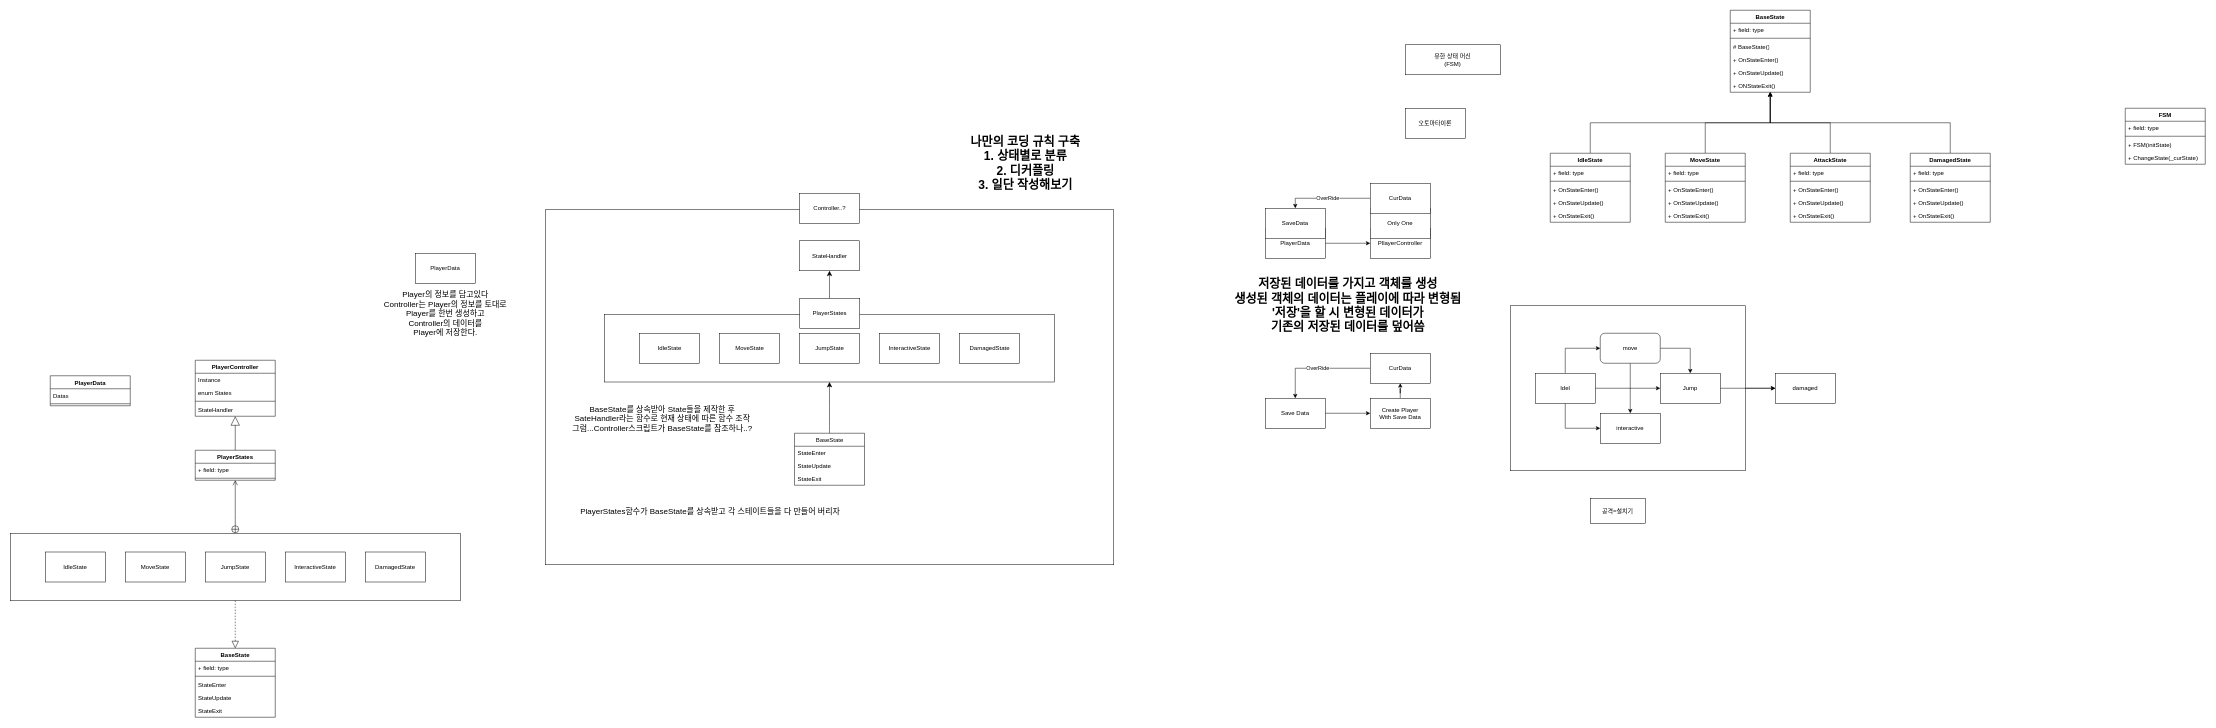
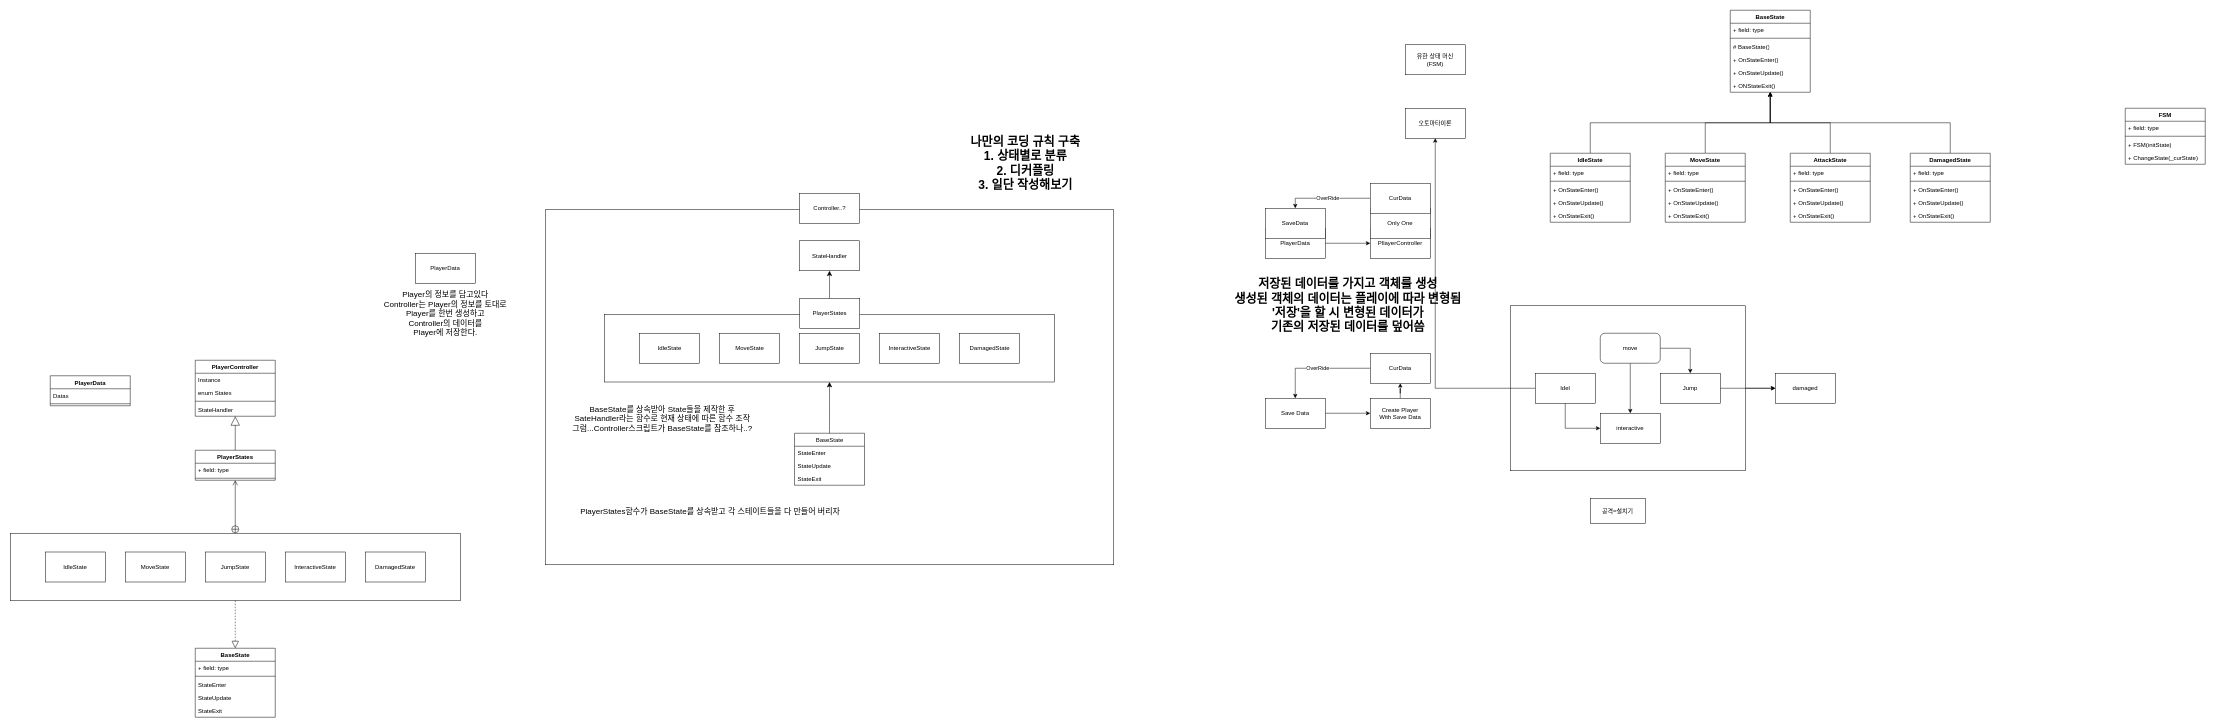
node "유한 상태 머신 (FSM)": size 95x30 -> 60x30
edge "Idel" -> "move": removed
edge "Idel" -> "Jump": now "Idel" -> "오토마타이론"
